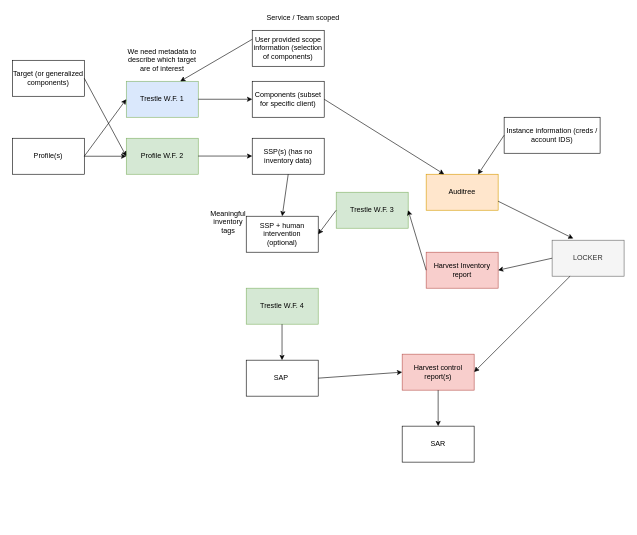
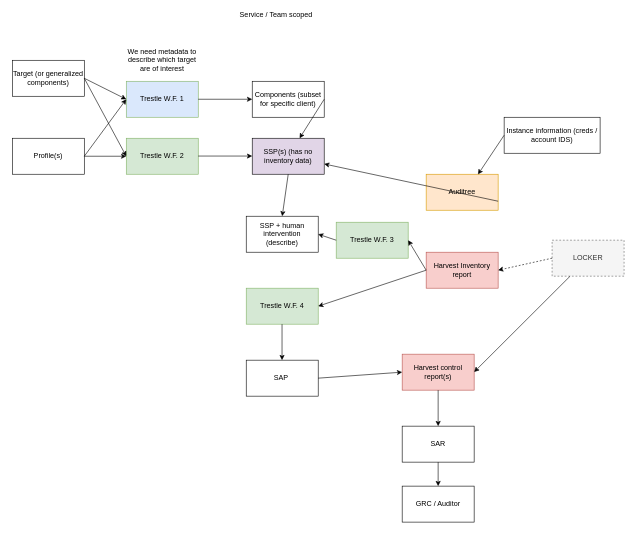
node "Service / Team scoped": moved (303, 18) -> (276, 15)
node "User provided scope information (selection of components)": removed
edge "User provided scope information (selection of components)" -> "Trestle W.F. 1": removed
edge "Target (or generalized components)" -> "Trestle W.F. 1": added
edge "Components (subset for specific client)" -> "Auditree": now "Components (subset for specific client)" -> "SSP(s) (has no inventory data)"
node "Profile W.F. 2": label "Profile W.F. 2" -> "Trestle W.F. 2"
node "SSP(s) (has no inventory data)": fillcolor #ffffff -> #e1d5e7
node "Trestle W.F. 3": moved (372, 210) -> (372, 240)
node "Meaningful inventory tags": removed
edge "Auditree" -> "LOCKER": now "Auditree" -> "SSP(s) (has no inventory data)"
node "SSP + human intervention (optional)": label "SSP + human intervention (optional)" -> "SSP + human intervention (describe)"
node "LOCKER": style solid -> dashed
edge "LOCKER" -> "Harvest Inventory report": style solid -> dashed
edge "Harvest Inventory report" -> "Trestle W.F. 4": added
edge "SAR" -> "GRC / Auditor": added
node "GRC / Auditor": added
